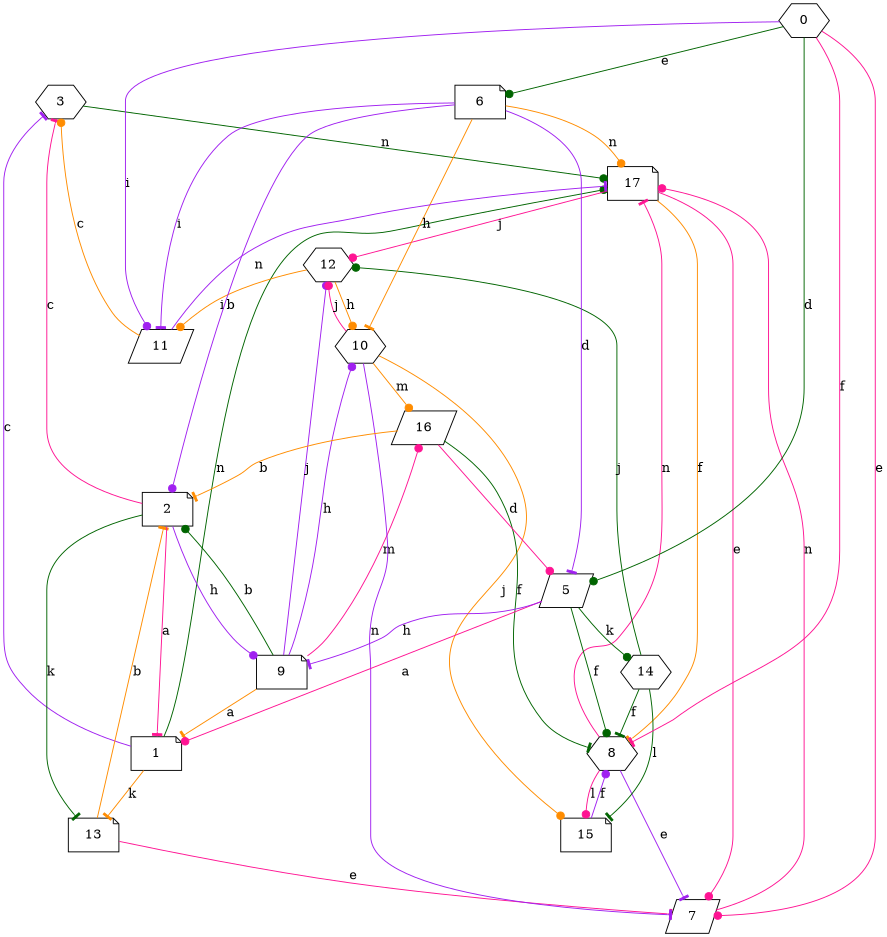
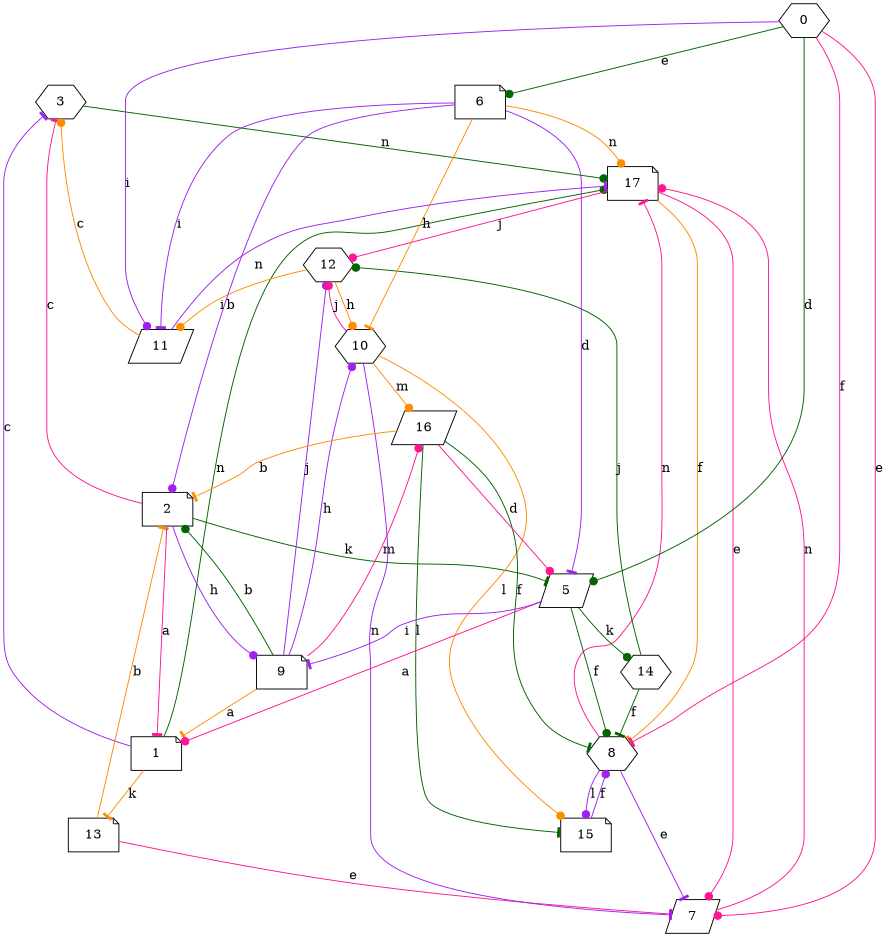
edge "10" -> "15": label "j" -> "l"
edge "5" -> "9": label "h" -> "i"
edge "2" -> "13": now "2" -> "5"
edge "14" -> "15": now "16" -> "15"
edge "8" -> "15": color deeppink -> purple
